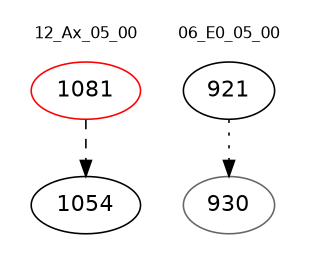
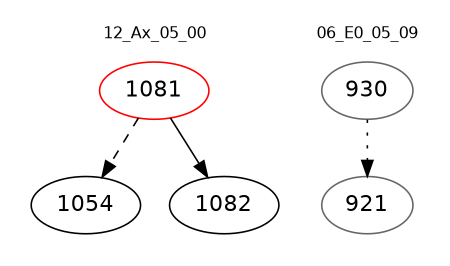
cluster "06_E0_05_00": label "06_E0_05_00" -> "06_E0_05_09"
node "921": color black -> gray40
edge "921" -> "930": reversed
node "1082": added
